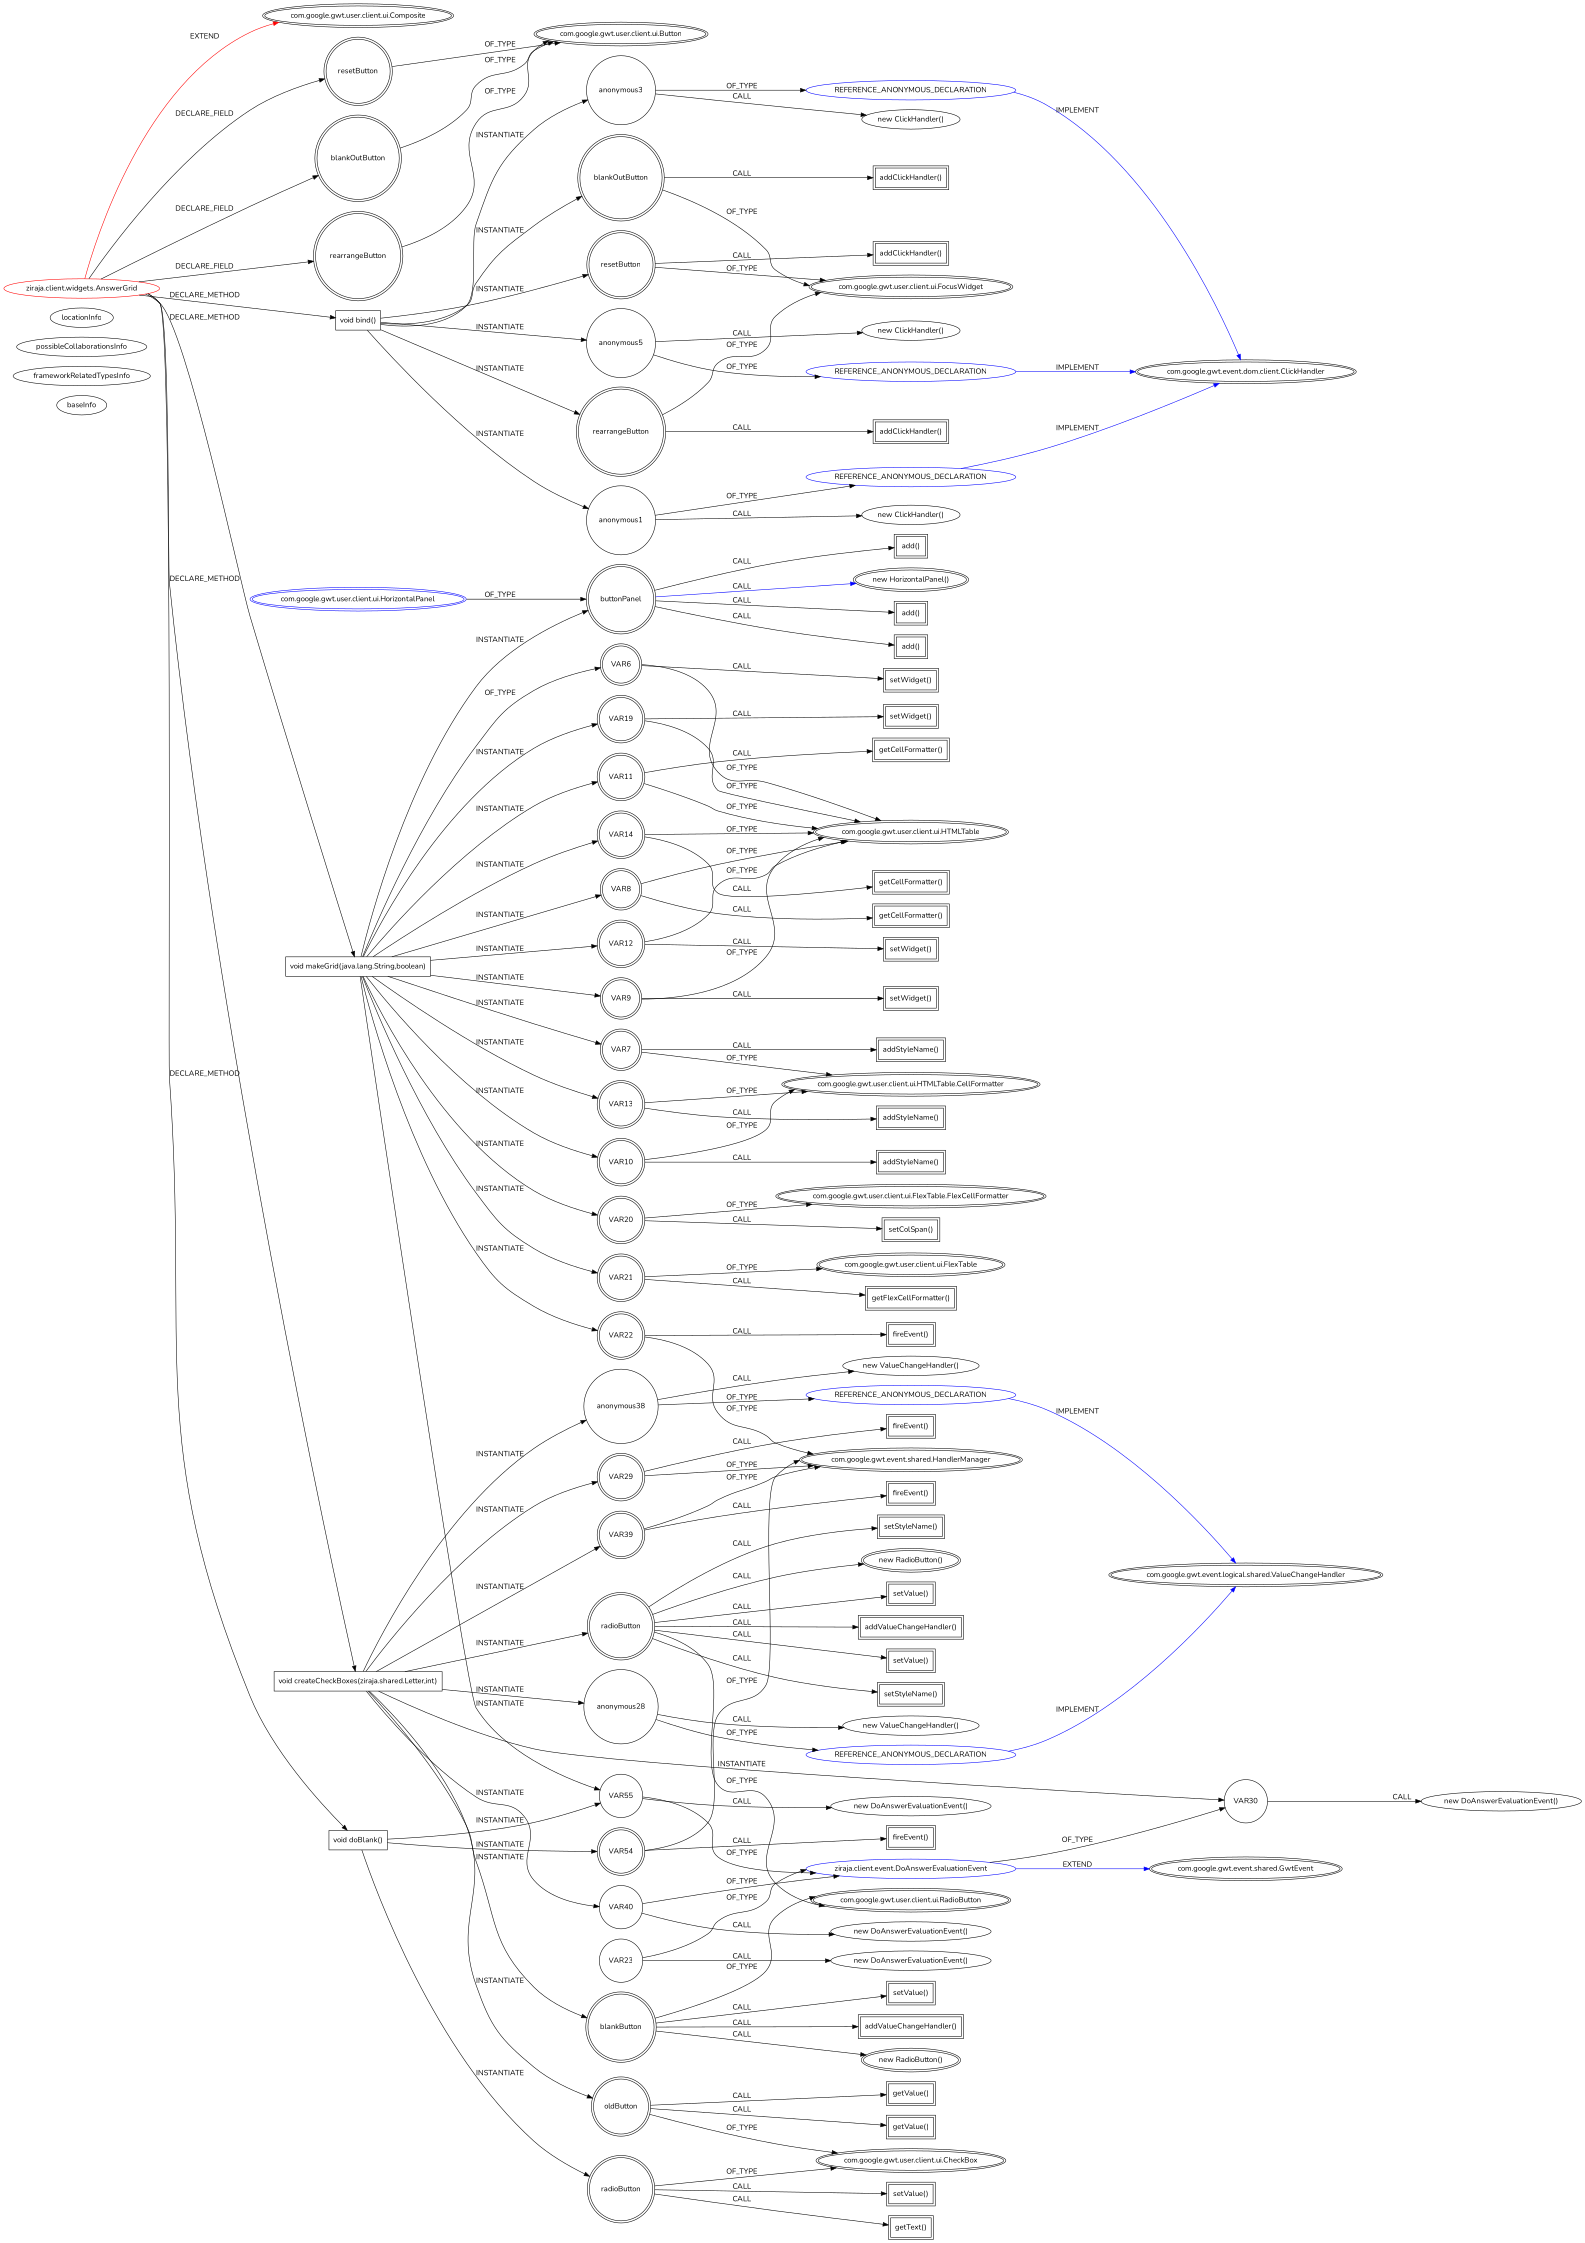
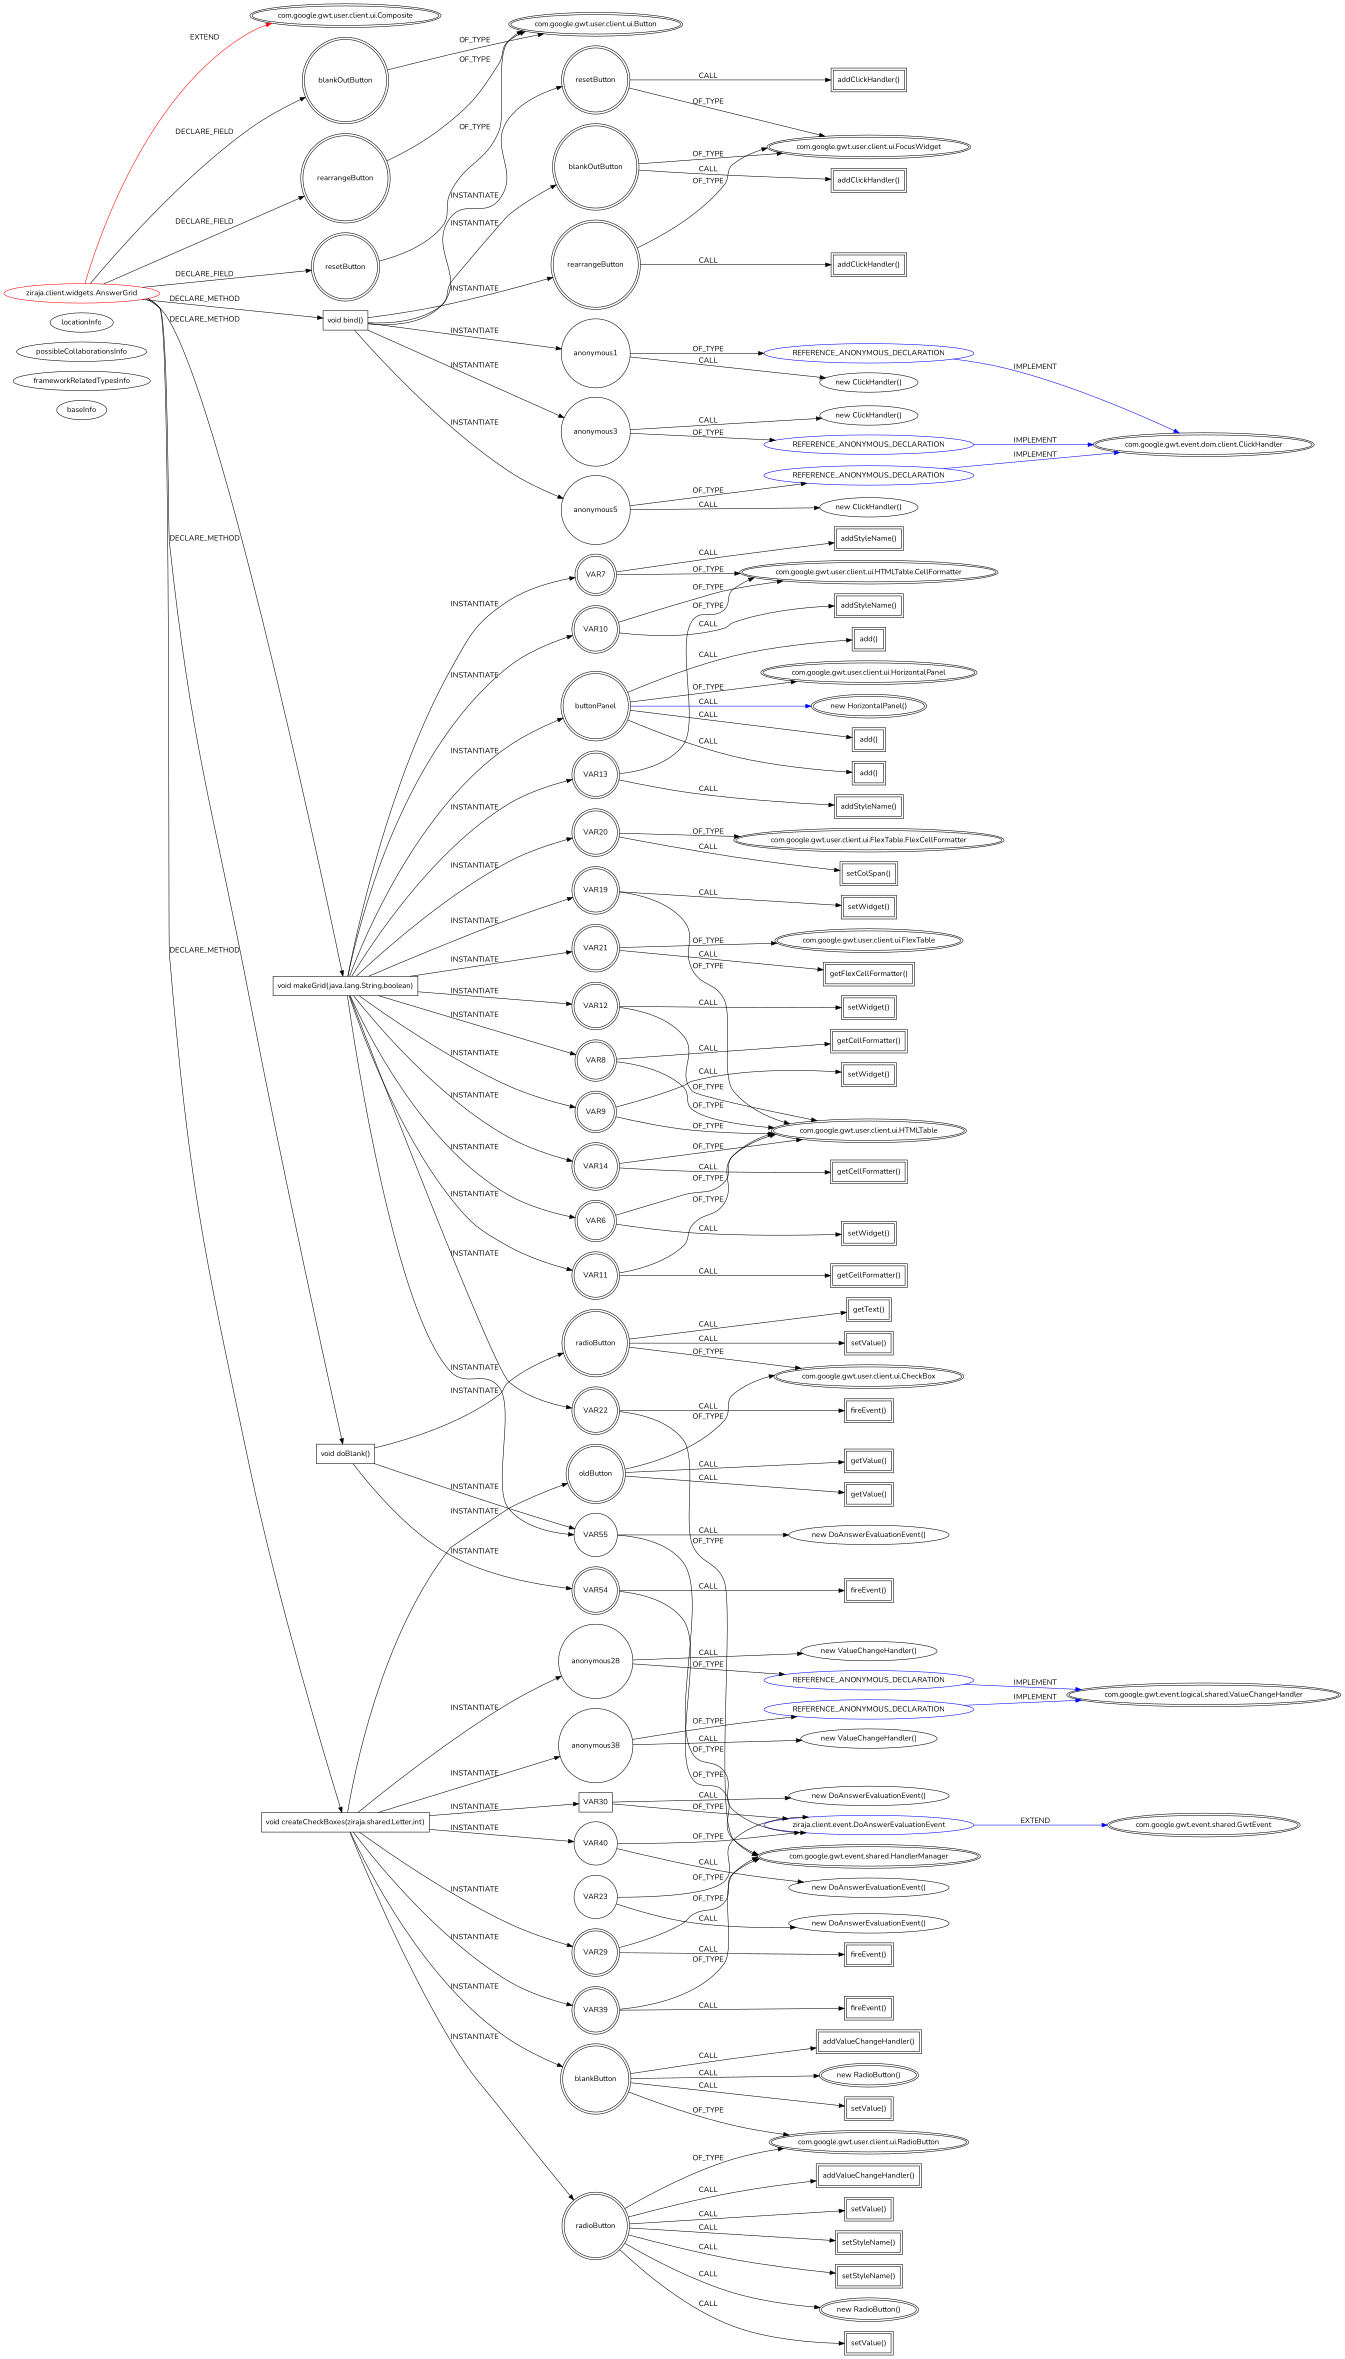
node "com.google.gwt.user.client.ui.HorizontalPanel": color blue -> black
edge "com.google.gwt.user.client.ui.HorizontalPanel" -> "buttonPanel": reversed
edge "void makeGrid(java.lang.String,boolean)" -> "VAR6": label "OF_TYPE" -> "INSTANTIATE"
node "VAR30": shape circle -> box
edge "ziraja.client.event.DoAnswerEvaluationEvent" -> "VAR30": reversed
